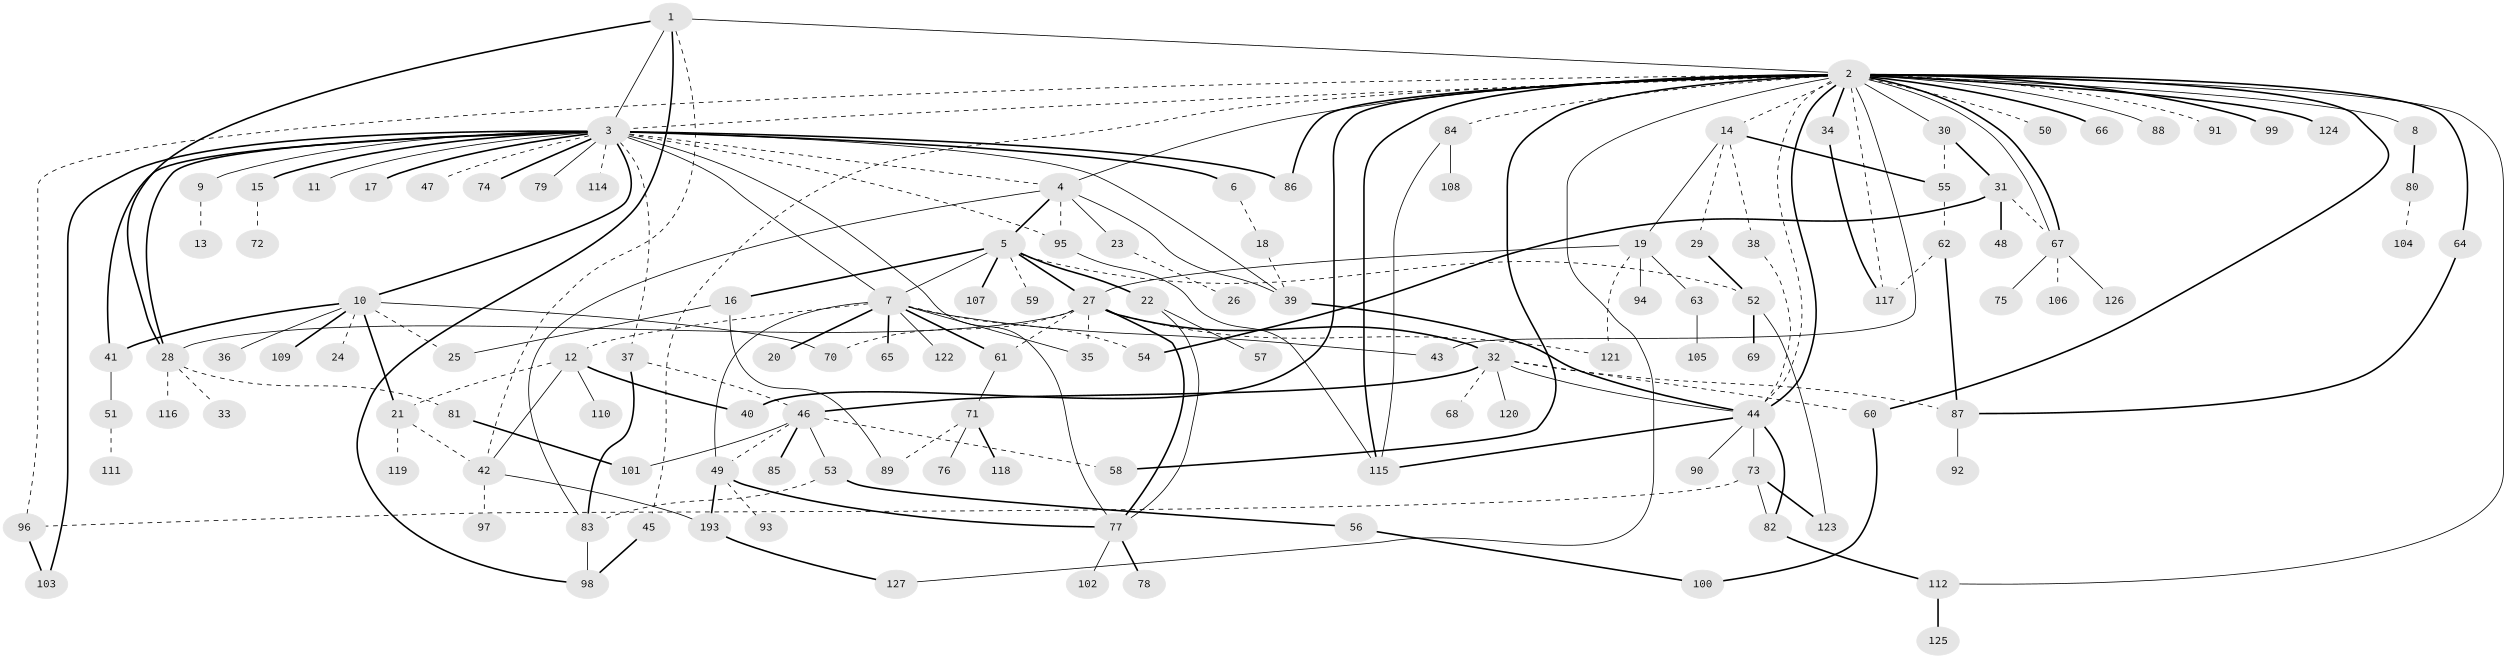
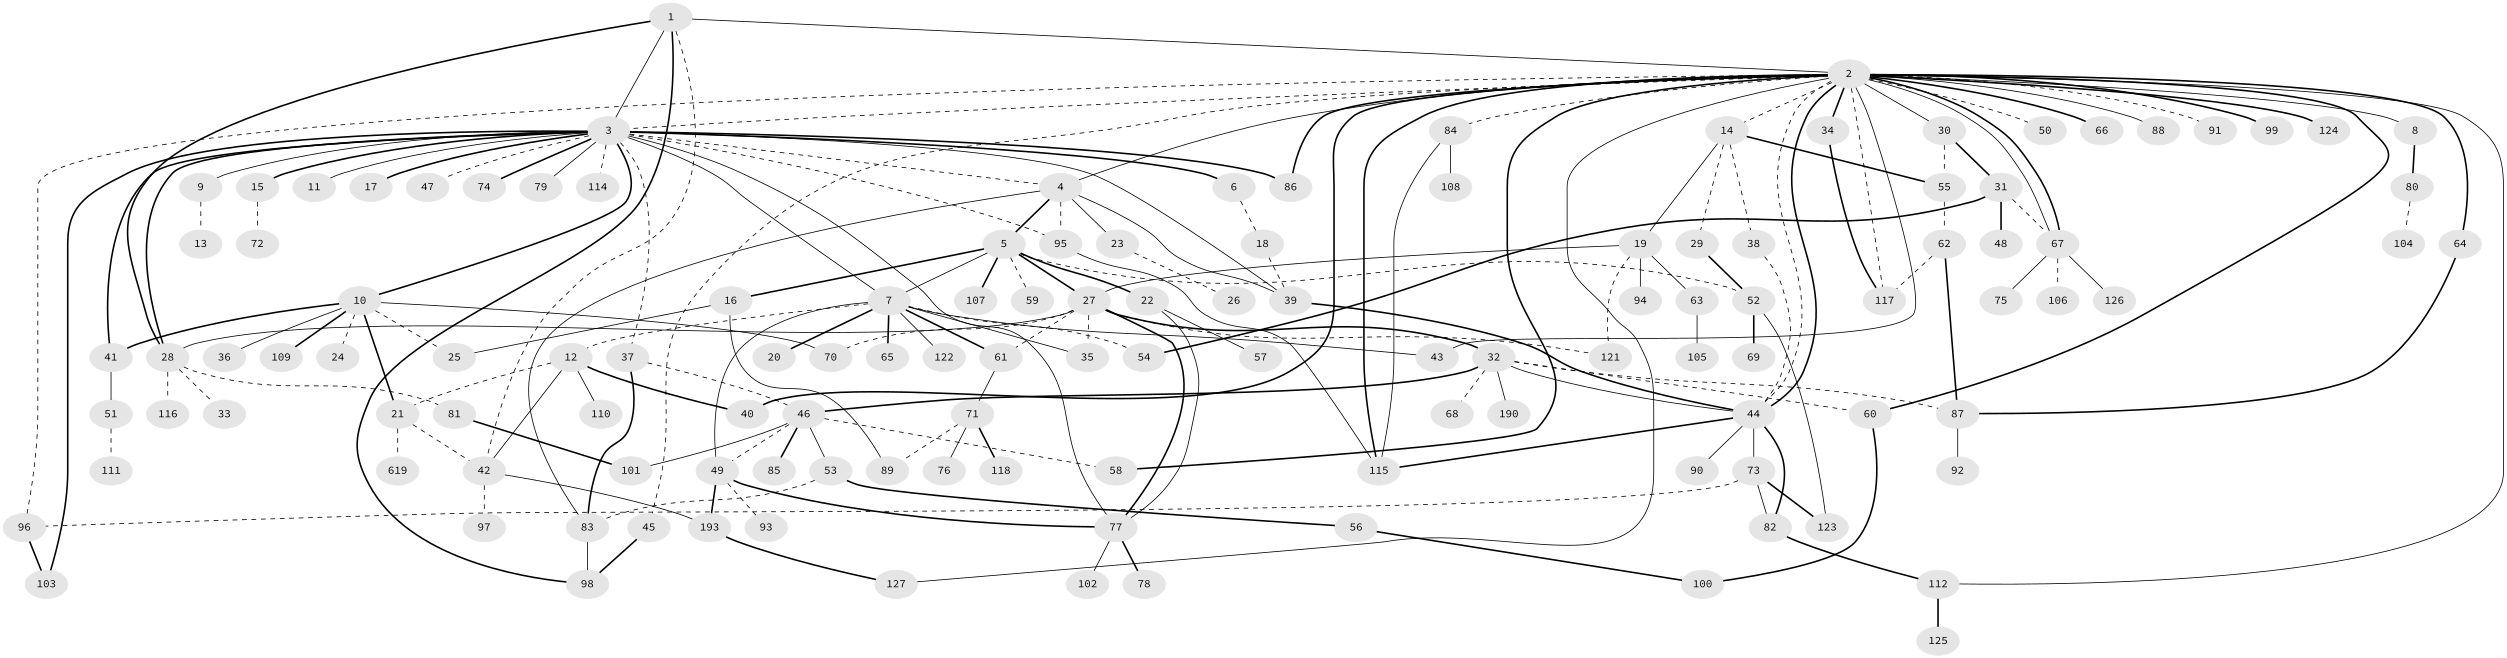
node "120": label "120" -> "190"
node "119": label "119" -> "619"
